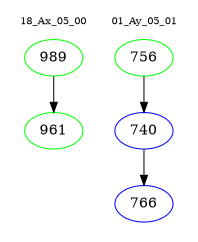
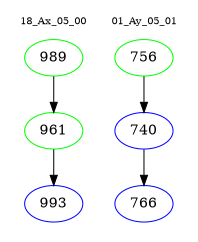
node "993": added
